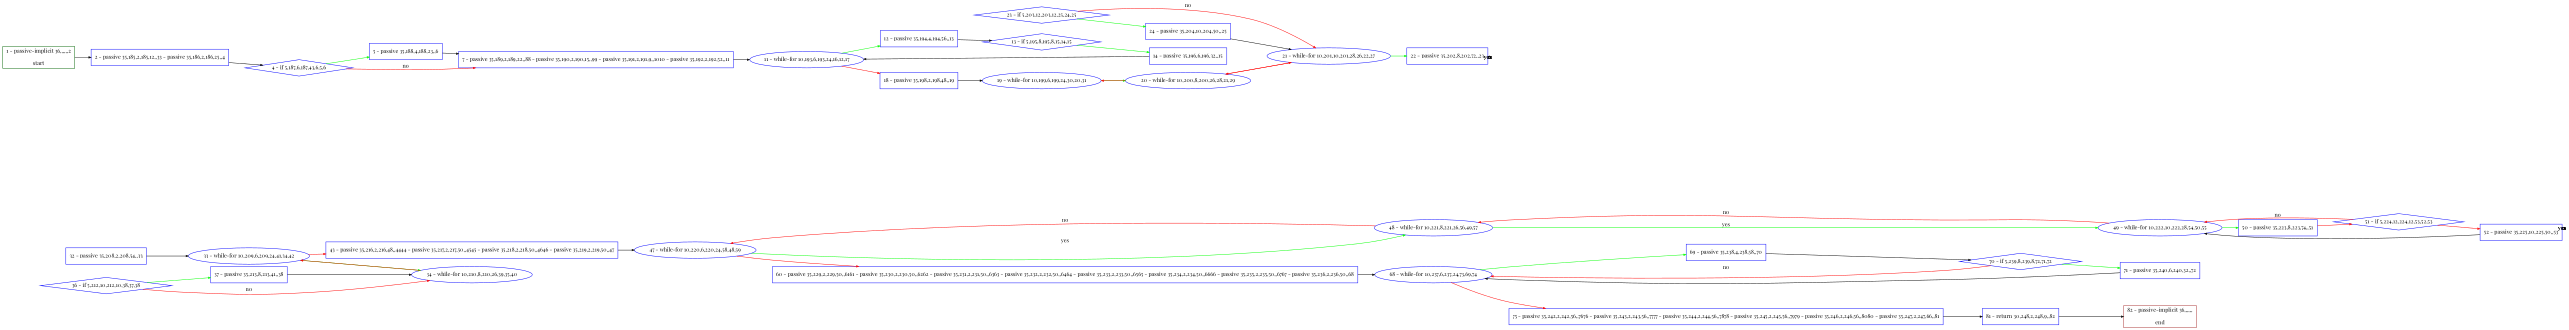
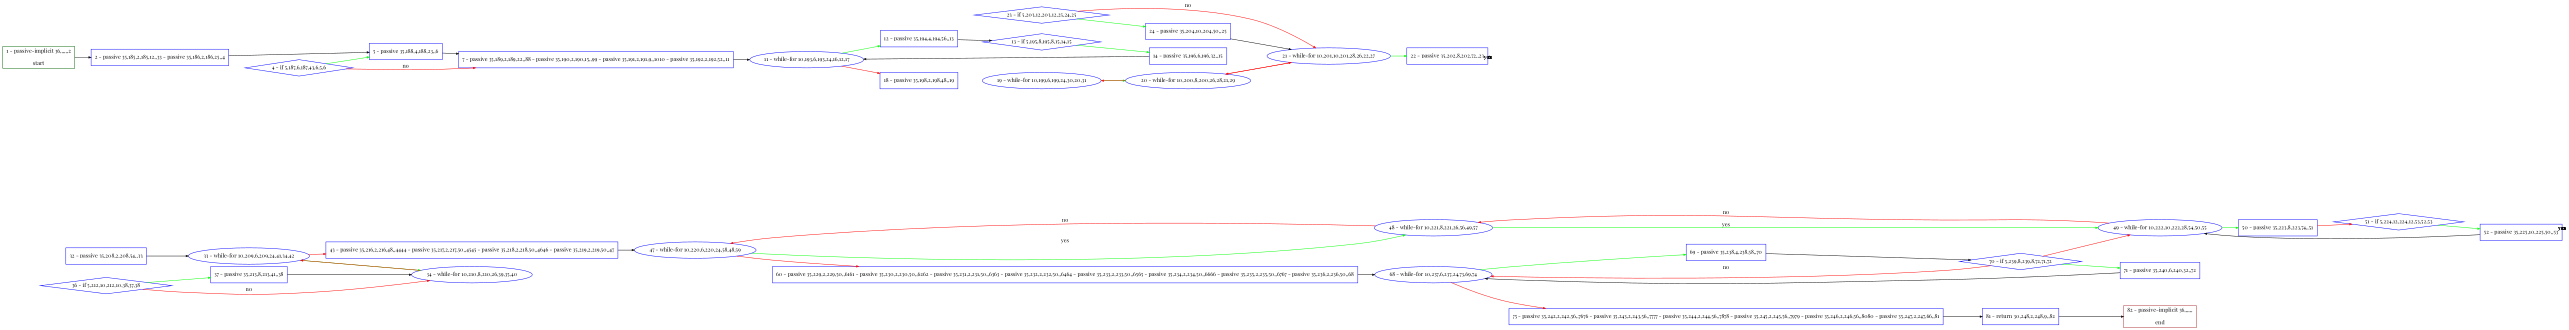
edge "2 - passive 35,185,2,185,12,,33 - passive 35,186,2,186,25,,4" -> "4 - if 5,187,6,187,43,6,5,6": now "2 - passive 35,185,2,185,12,,33 - passive 35,186,2,186,25,,4" -> "5 - passive 35,188,4,188,23,,6"
edge "18 - passive 35,198,2,198,48,,19" -> "19 - while-for 10,199,6,199,24,30,20,31": removed
edge "51 - if 5,224,12,224,12,53,52,53" -> "49 - while-for 10,222,10,222,28,54,50,55": now "70 - if 5,239,8,239,8,72,71,72" -> "49 - while-for 10,222,10,222,28,54,50,55"
edge "51 - if 5,224,12,224,12,53,52,53" -> "52 - passive 35,225,10,225,50,,53": color #ff0000 -> #00ff00
